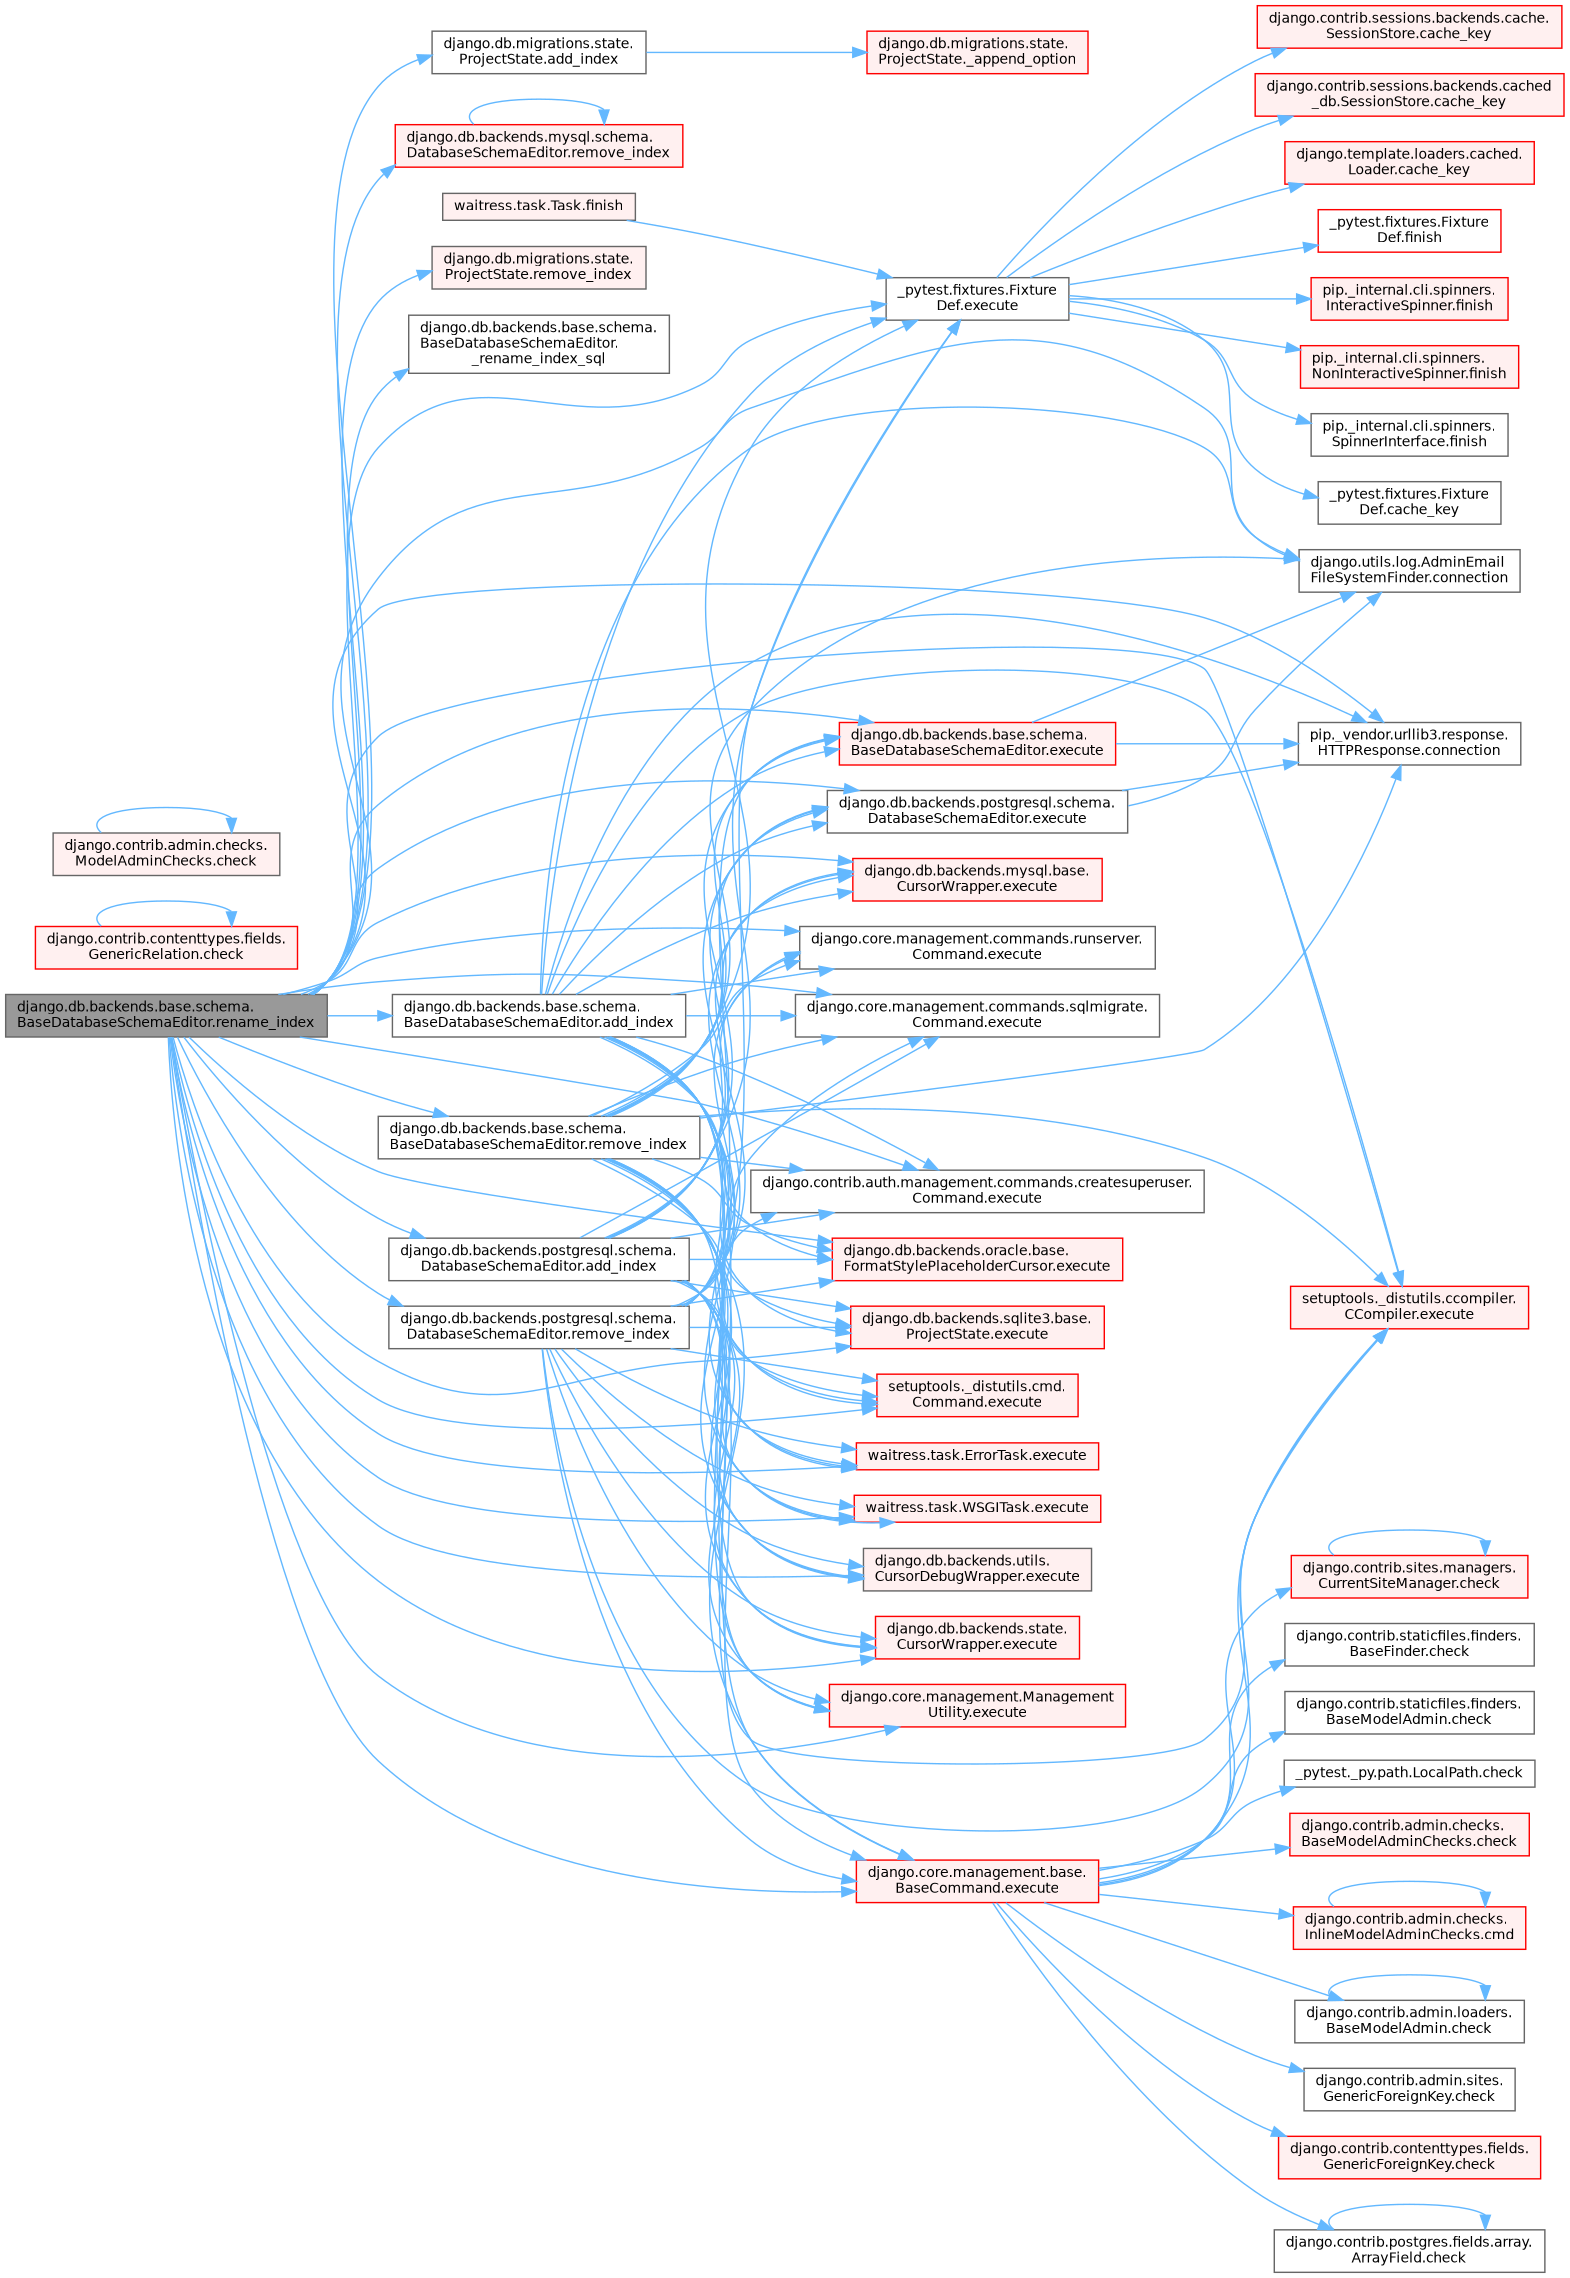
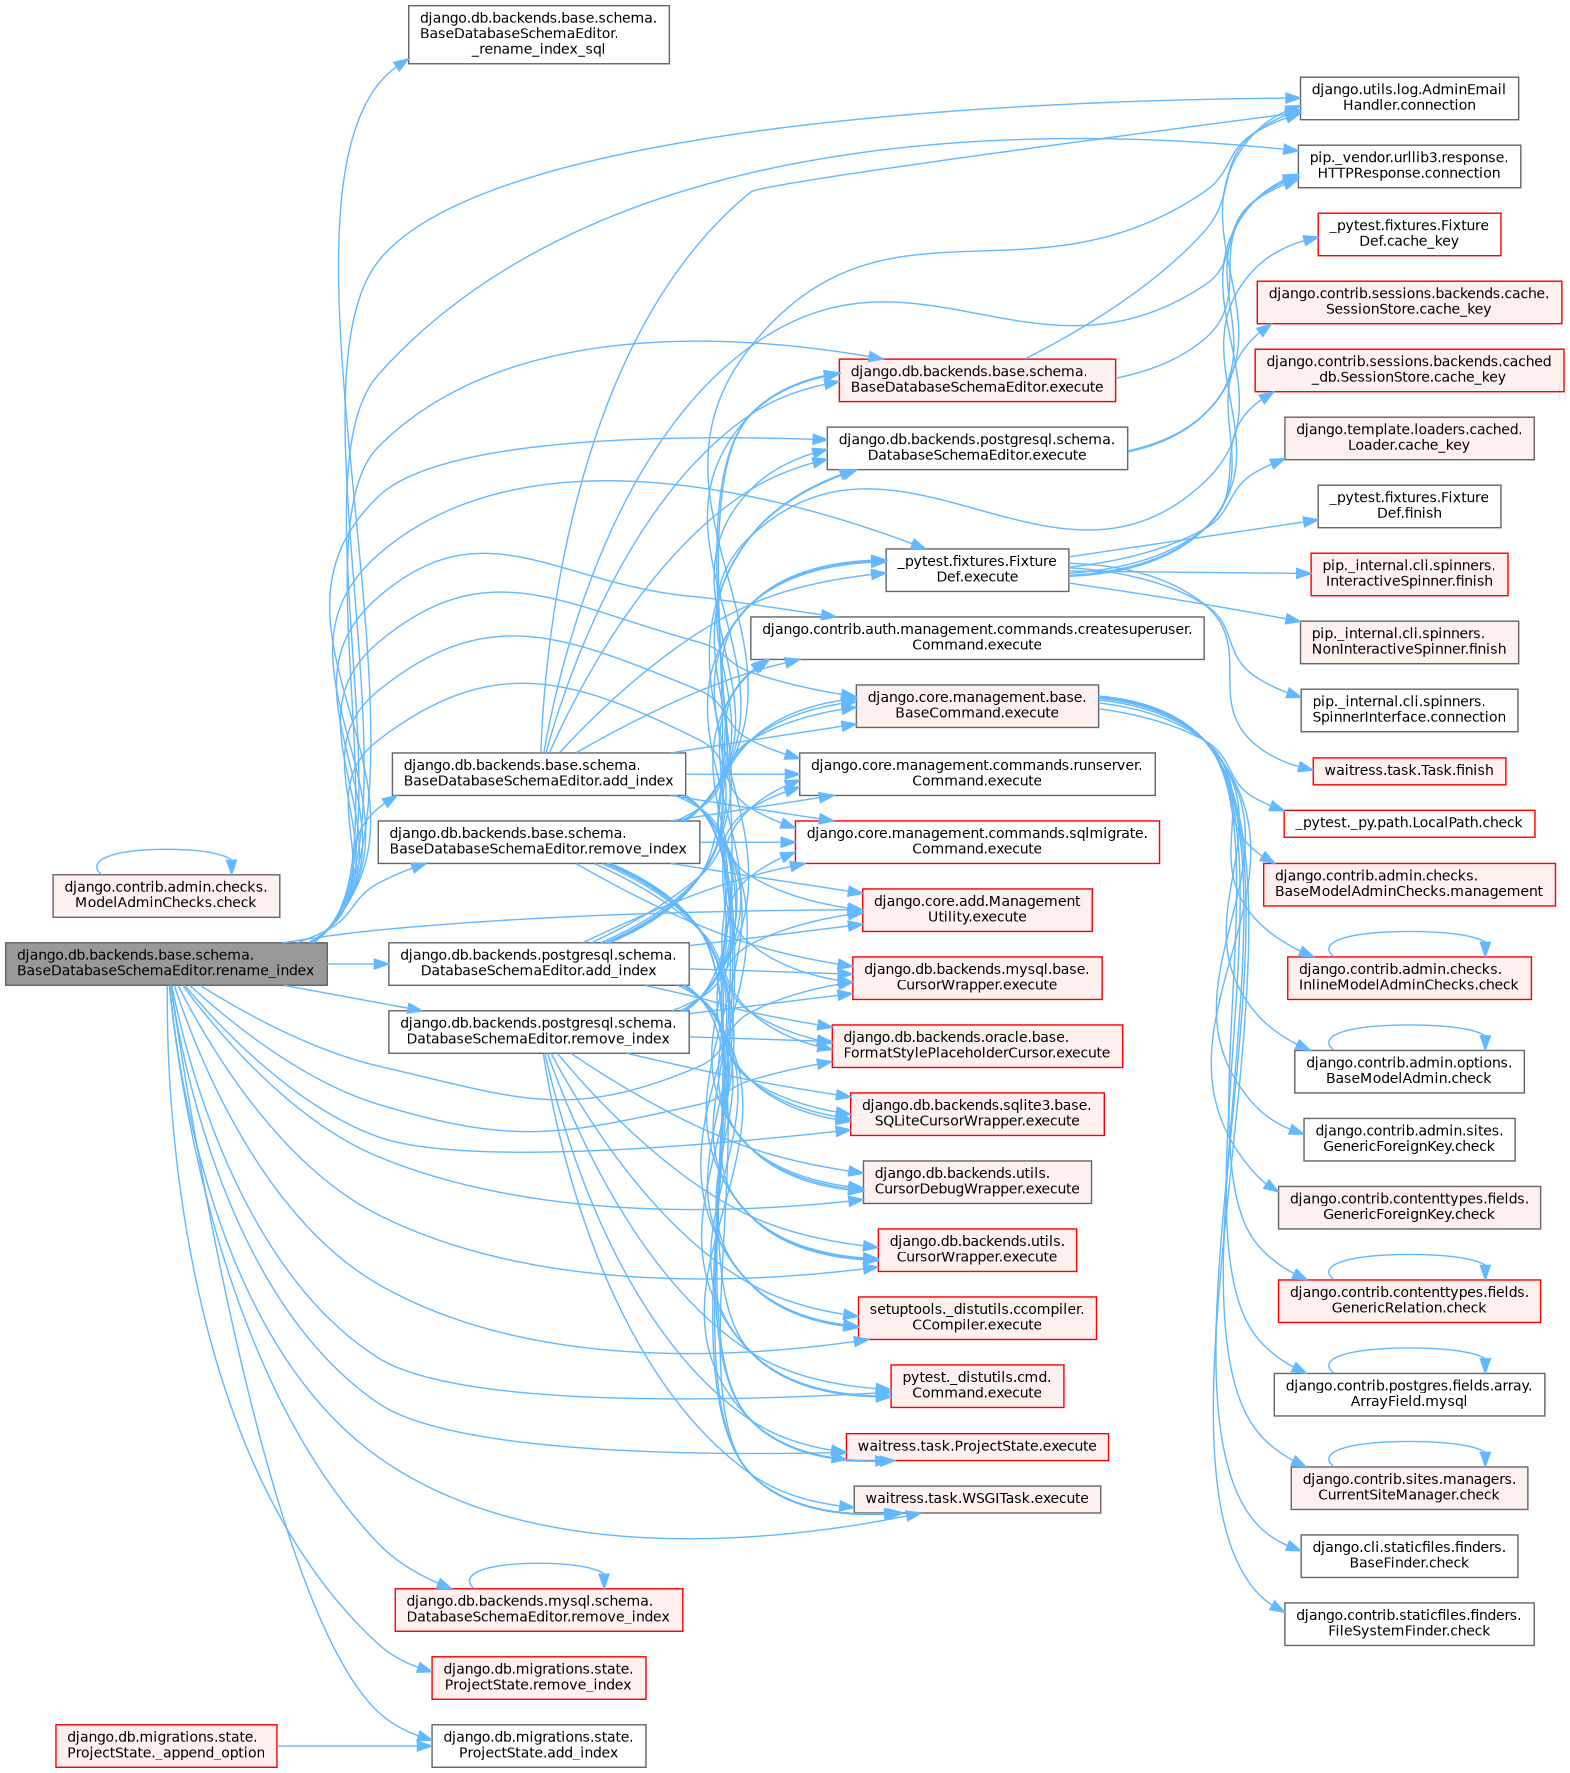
edge "django.db.migrations.state. ProjectState.add_index" -> "django.db.migrations.state. ProjectState._append_option": reversed
node "django.template.loaders.cached. Loader.cache_key": color red -> grey40
node "waitress.task.Task.finish": color grey40 -> red
node "_pytest.fixtures.Fixture Def.finish": color red -> grey40
edge "waitress.task.Task.finish" -> "_pytest.fixtures.Fixture Def.execute": reversed
node "django.db.migrations.state. ProjectState.remove_index": color grey40 -> red
node "pip._internal.cli.spinners. NonInteractiveSpinner.finish": color red -> grey40
node "pip._internal.cli.spinners. SpinnerInterface.finish": label "pip._internal.cli.spinners. SpinnerInterface.finish" -> "pip._internal.cli.spinners. SpinnerInterface.connection"
node "_pytest.fixtures.Fixture Def.cache_key": color grey40 -> red
node "django.utils.log.AdminEmail FileSystemFinder.connection": label "django.utils.log.AdminEmail FileSystemFinder.connection" -> "django.utils.log.AdminEmail Handler.connection"
node "django.core.management.commands.sqlmigrate. Command.execute": color grey40 -> red
node "django.db.backends.sqlite3.base. ProjectState.execute": label "django.db.backends.sqlite3.base. ProjectState.execute" -> "django.db.backends.sqlite3.base. SQLiteCursorWrapper.execute"
node "setuptools._distutils.cmd. Command.execute": label "setuptools._distutils.cmd. Command.execute" -> "pytest._distutils.cmd. Command.execute"
node "waitress.task.ErrorTask.execute": label "waitress.task.ErrorTask.execute" -> "waitress.task.ProjectState.execute"
node "waitress.task.WSGITask.execute": color red -> grey40
node "django.contrib.sites.managers. CurrentSiteManager.check": color red -> grey40
edge "django.core.management.base. BaseCommand.execute" -> "setuptools._distutils.ccompiler. CCompiler.execute": now "django.core.management.base. BaseCommand.execute" -> "django.contrib.contenttypes.fields. GenericRelation.check"
node "django.db.backends.state. CursorWrapper.execute": label "django.db.backends.state. CursorWrapper.execute" -> "django.db.backends.utils. CursorWrapper.execute"
node "django.contrib.staticfiles.finders. BaseFinder.check": label "django.contrib.staticfiles.finders. BaseFinder.check" -> "django.cli.staticfiles.finders. BaseFinder.check"
node "django.core.management.Management Utility.execute": label "django.core.management.Management Utility.execute" -> "django.core.add.Management Utility.execute"
node "django.contrib.staticfiles.finders. BaseModelAdmin.check": label "django.contrib.staticfiles.finders. BaseModelAdmin.check" -> "django.contrib.staticfiles.finders. FileSystemFinder.check"
node "_pytest._py.path.LocalPath.check": color grey40 -> red
node "django.contrib.admin.checks. BaseModelAdminChecks.check": label "django.contrib.admin.checks. BaseModelAdminChecks.check" -> "django.contrib.admin.checks. BaseModelAdminChecks.management"
node "django.core.management.base. BaseCommand.execute": color red -> grey40
node "django.contrib.admin.checks. InlineModelAdminChecks.cmd": label "django.contrib.admin.checks. InlineModelAdminChecks.cmd" -> "django.contrib.admin.checks. InlineModelAdminChecks.check"
node "django.contrib.admin.loaders. BaseModelAdmin.check": label "django.contrib.admin.loaders. BaseModelAdmin.check" -> "django.contrib.admin.options. BaseModelAdmin.check"
node "django.contrib.contenttypes.fields. GenericForeignKey.check": color red -> grey40
node "django.contrib.postgres.fields.array. ArrayField.check": label "django.contrib.postgres.fields.array. ArrayField.check" -> "django.contrib.postgres.fields.array. ArrayField.mysql"
